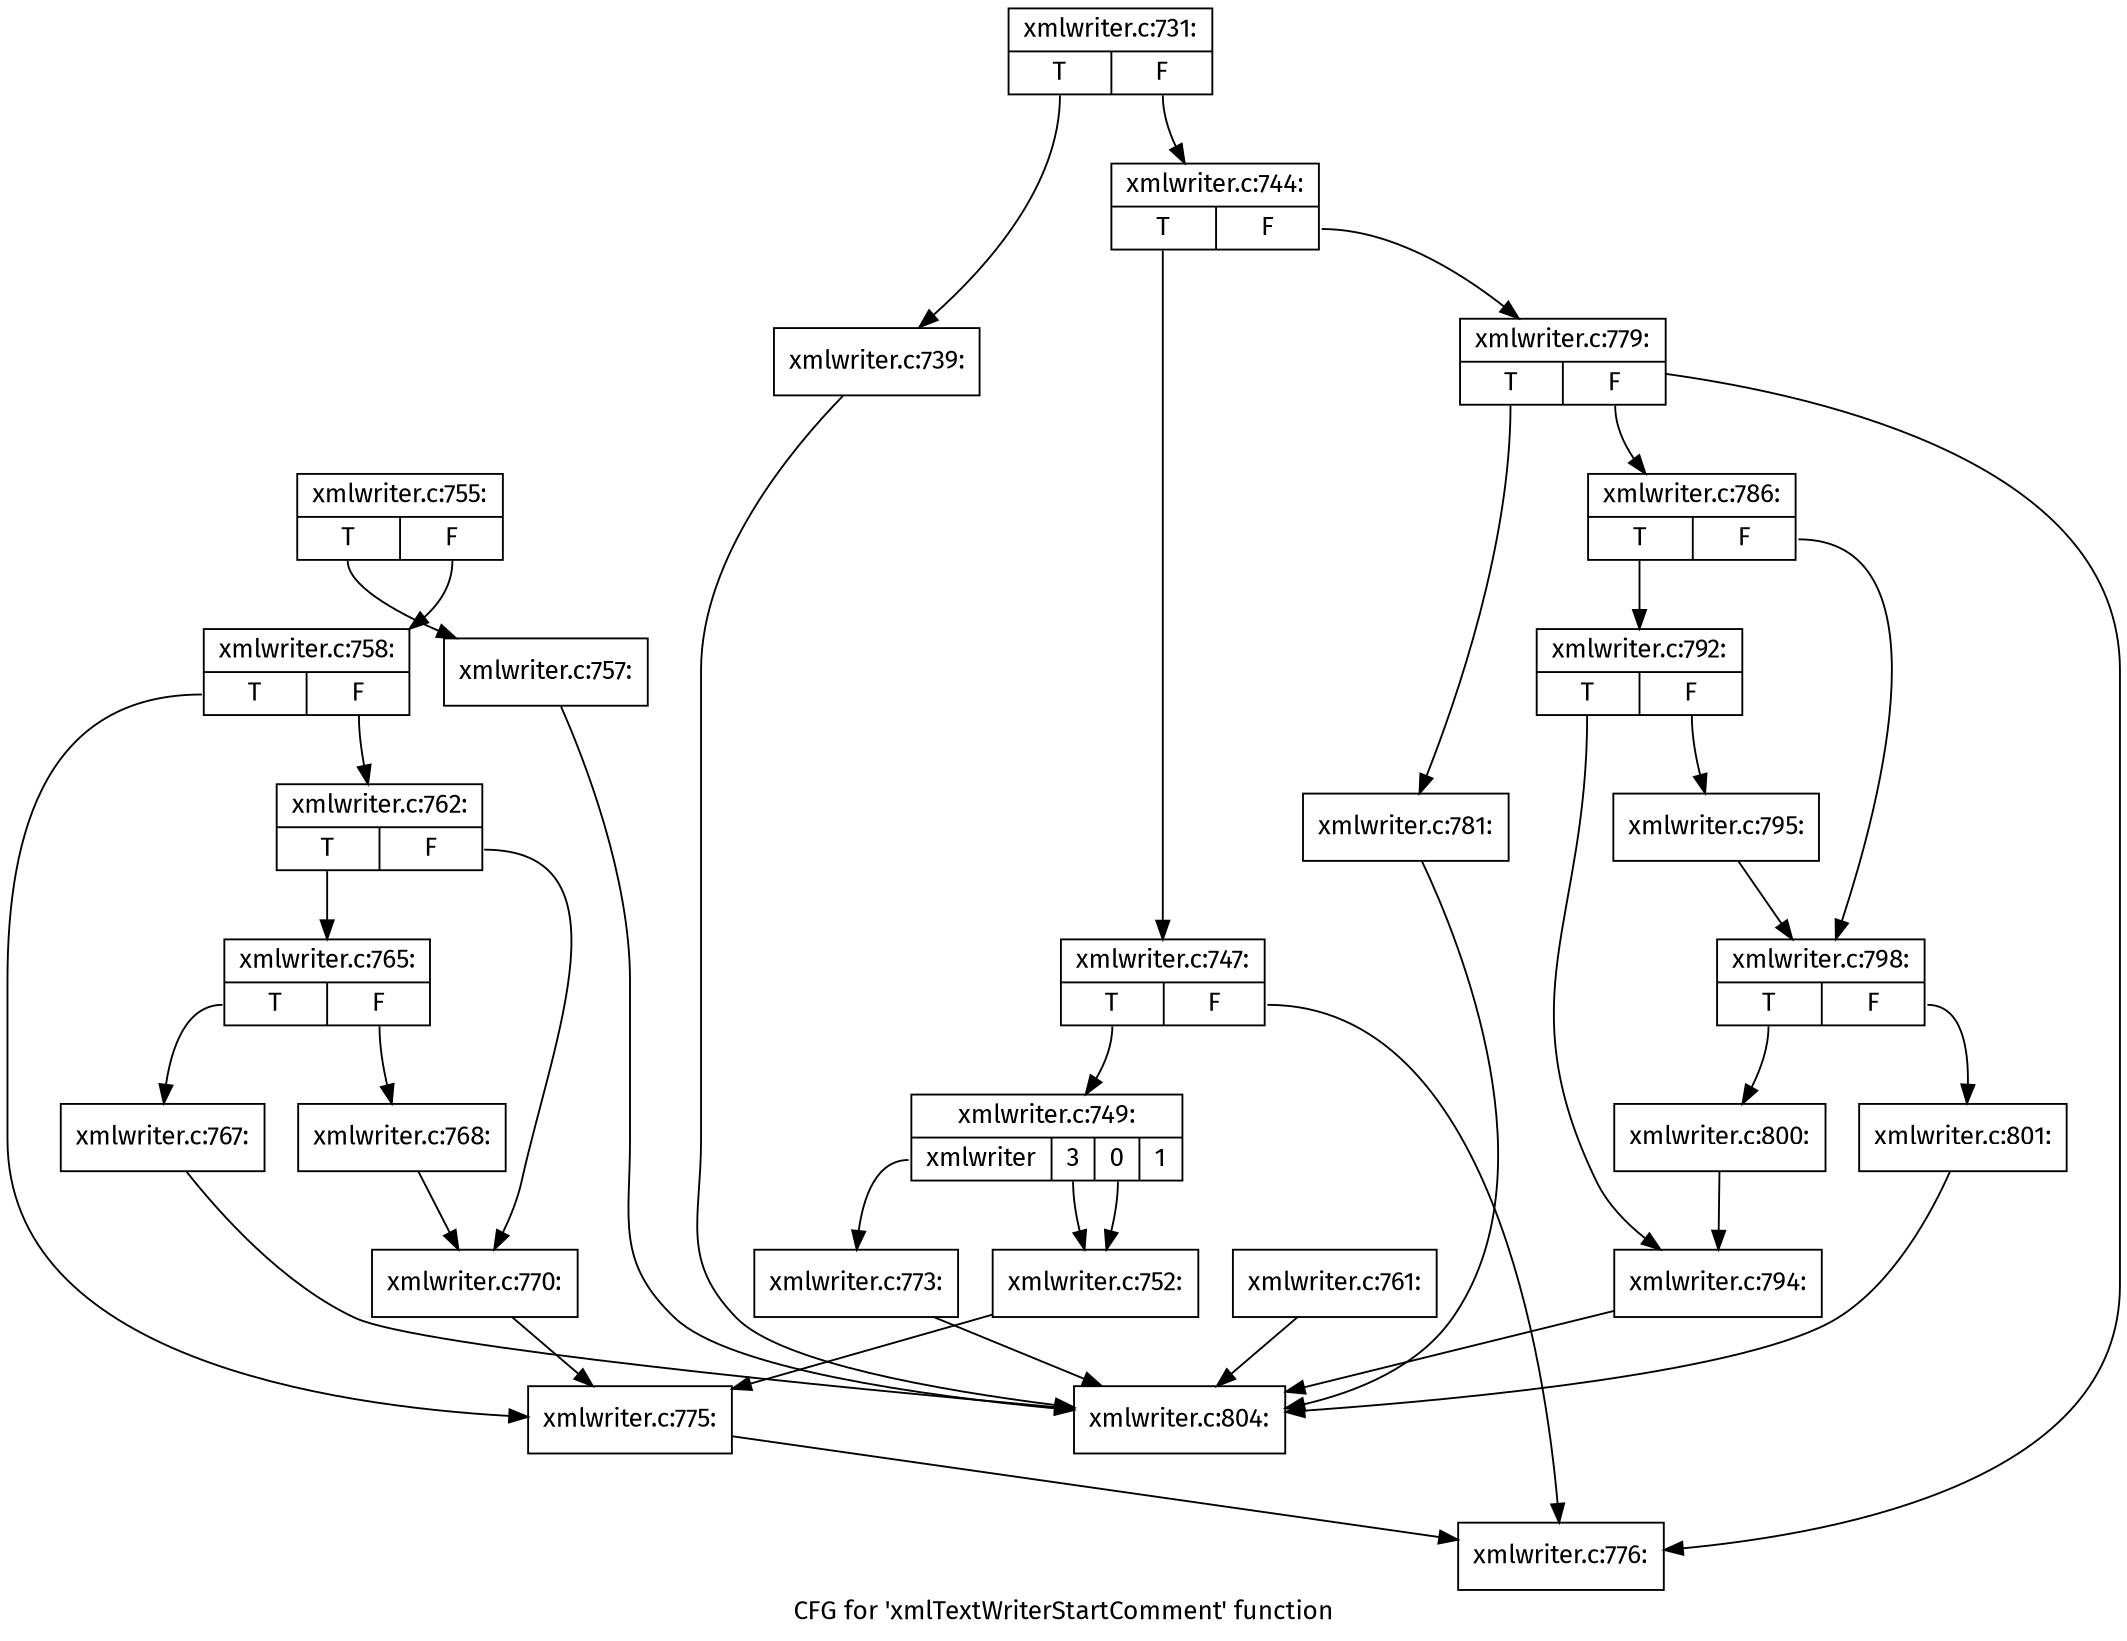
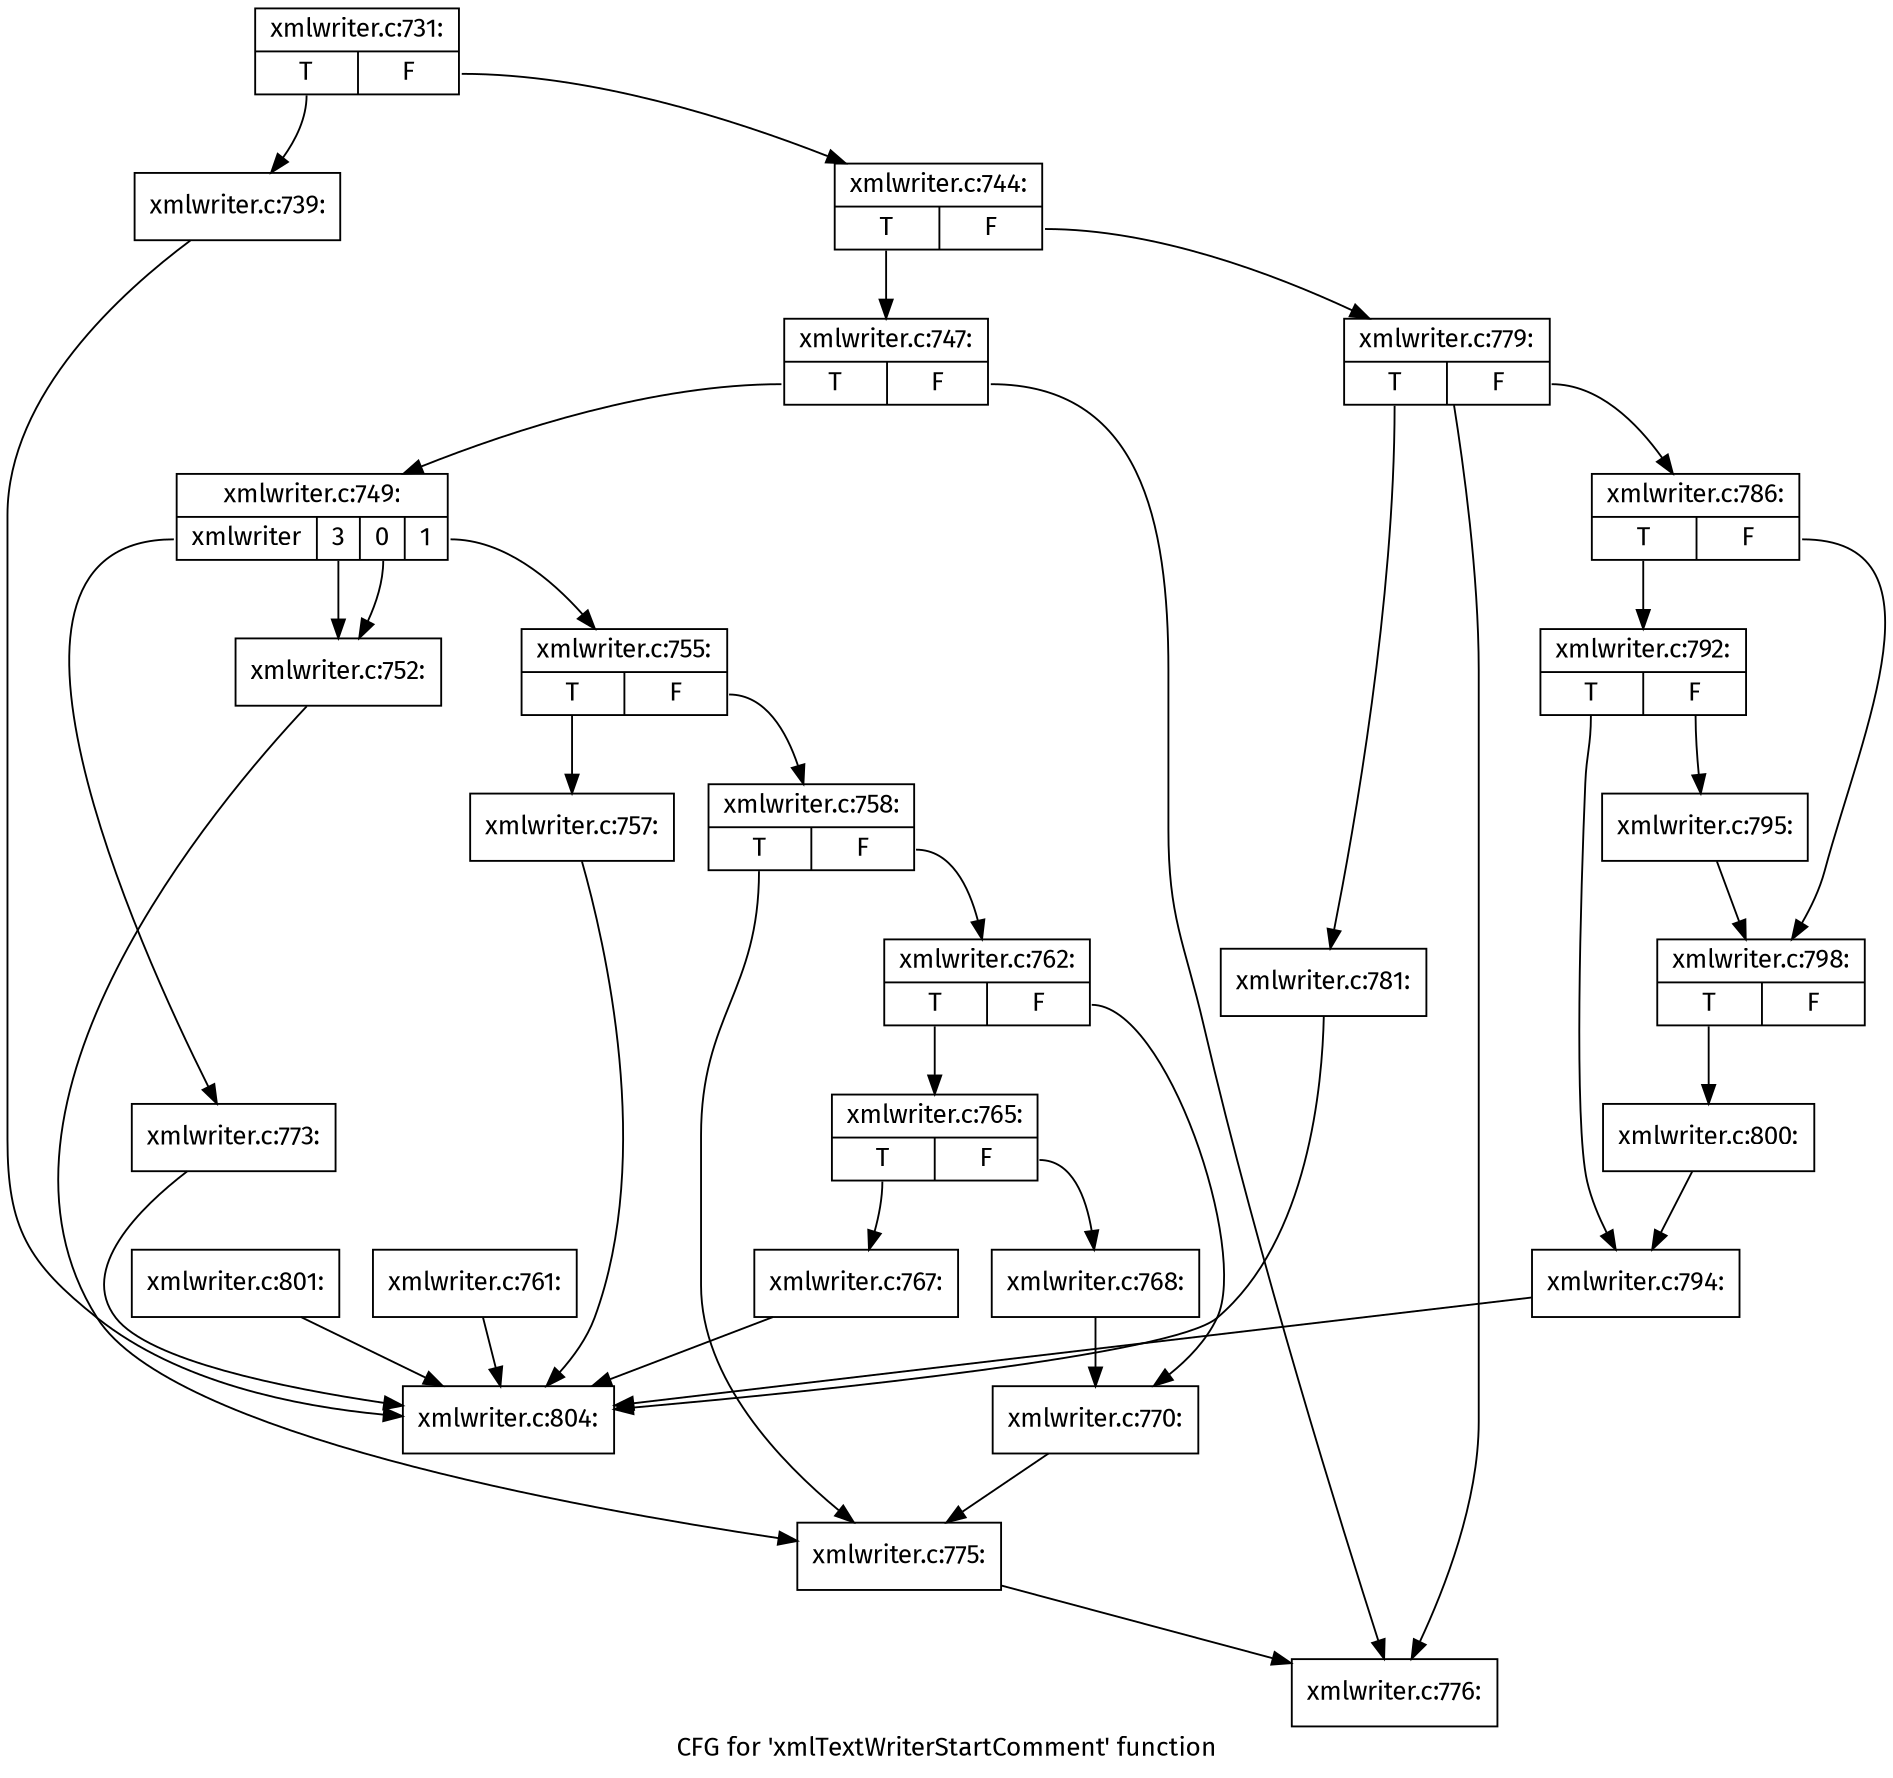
edge "xmlwriter.c:749:" -> "xmlwriter.c:755:": added
edge "xmlwriter.c:798:" -> "xmlwriter.c:801:": removed
